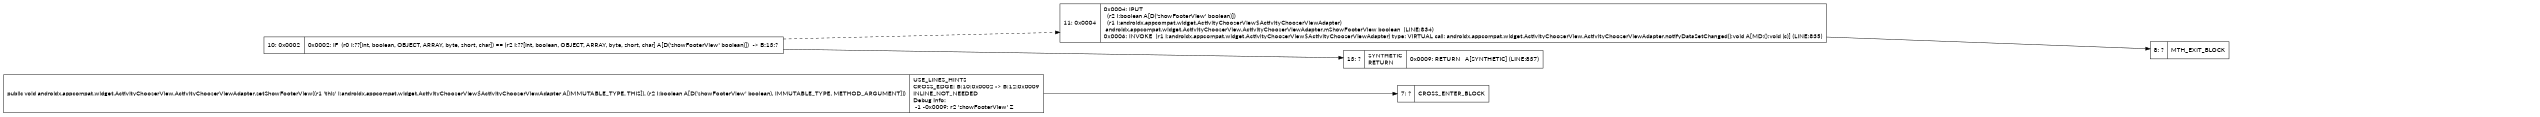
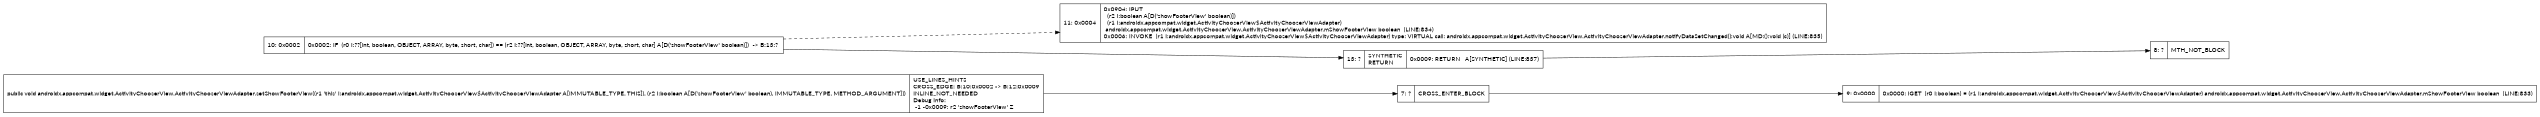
node "11: 0x0004": text "0x0004: IPUT" -> "0x0904: IPUT"
edge "11: 0x0004" -> "8: ?": now "13: ?" -> "8: ?"
node "8: ?": text "MTH_EXIT_BLOCK" -> "MTH_NOT_BLOCK"
node "9: 0x0000": added
